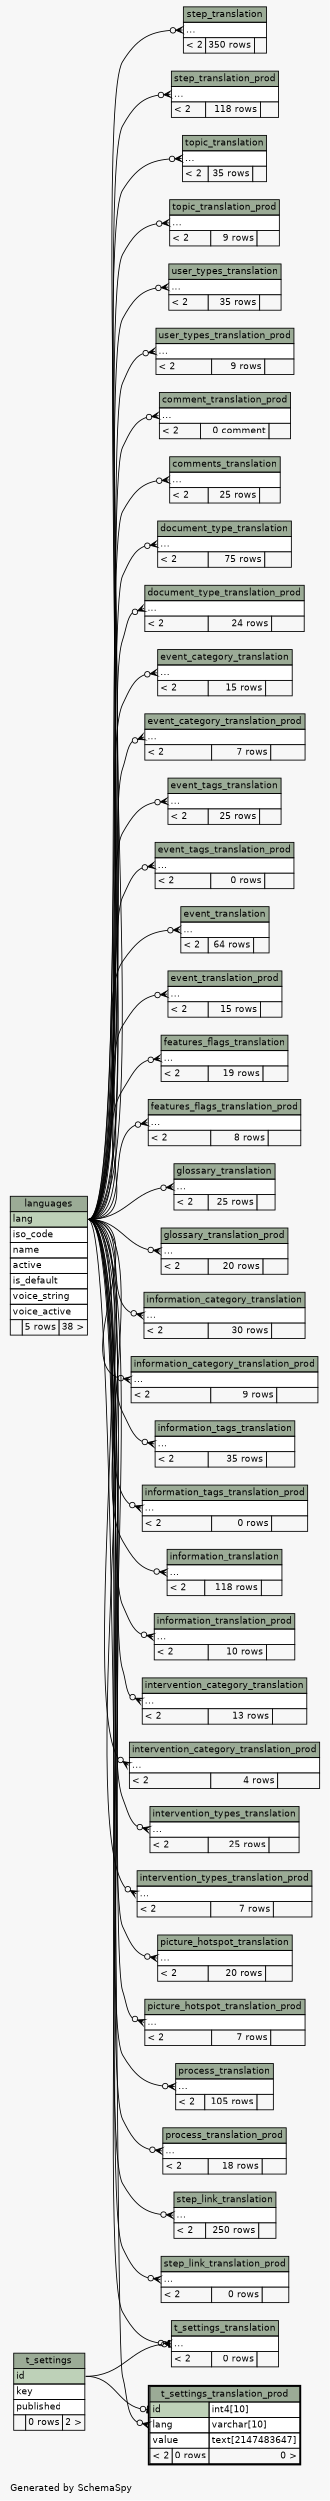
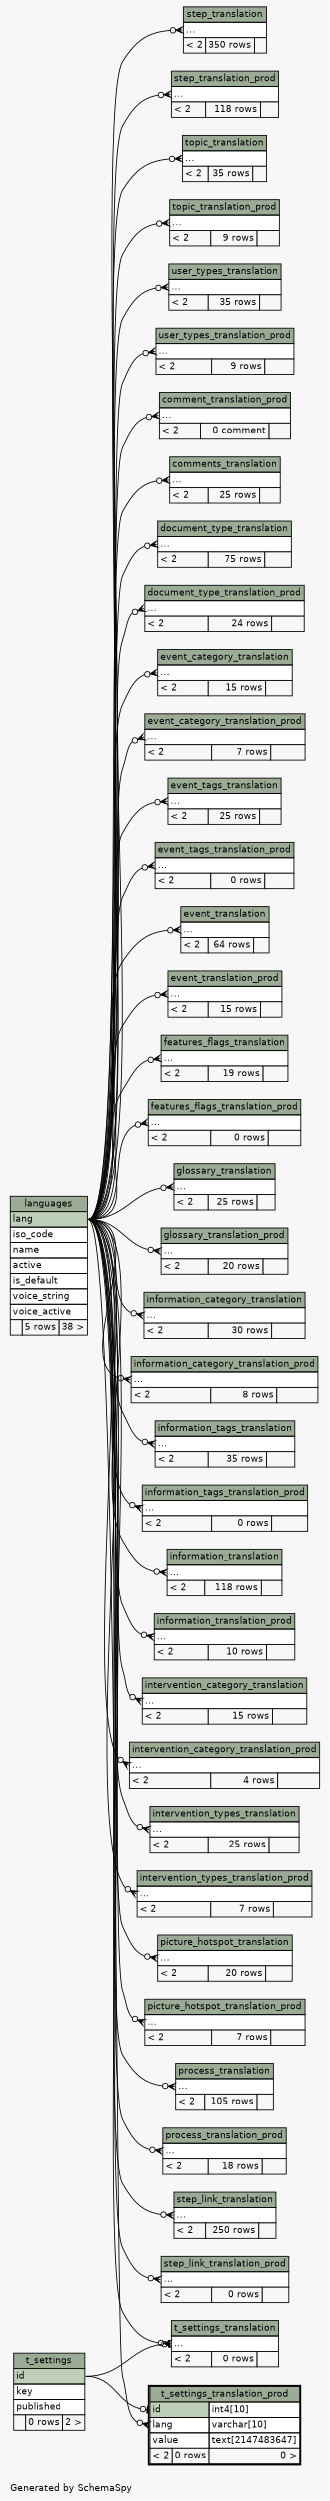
node "features_flags_translation_prod": text "8 rows" -> "0 rows"
node "information_category_translation_prod": text "9 rows" -> "8 rows"
node "intervention_category_translation": text "13 rows" -> "15 rows"
